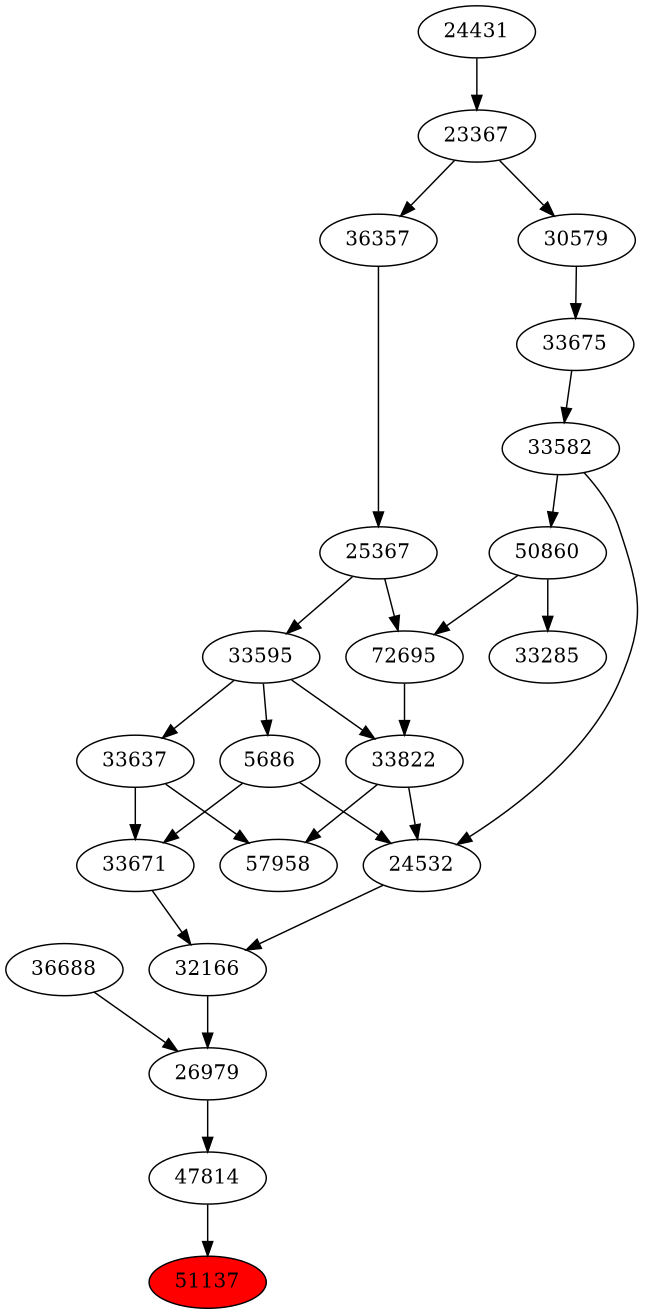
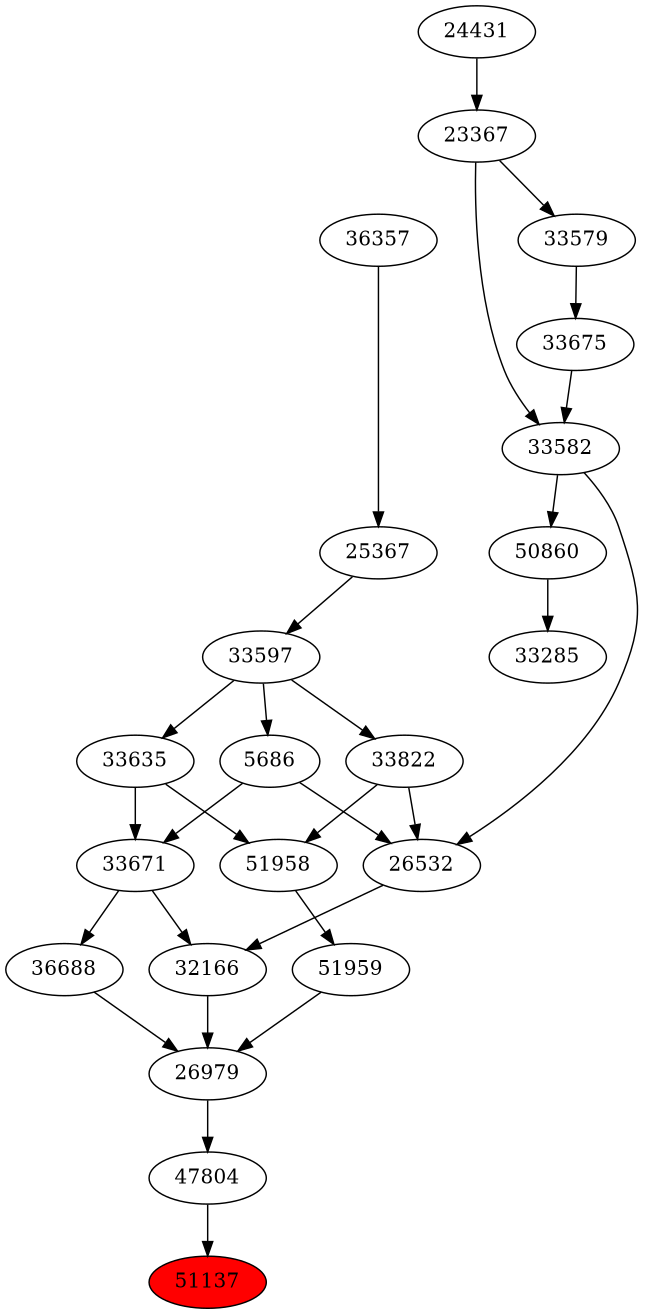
edge "23367" -> "36357": now "23367" -> "33582"
node "30579": label "30579" -> "33579"
node "33595": label "33595" -> "33597"
node "72695": removed
node "33637": label "33637" -> "33635"
node "57958": label "57958" -> "51958"
node "24532": label "24532" -> "26532"
edge "33671" -> "36688": added
node "51959": added
node "47814": label "47814" -> "47804"
